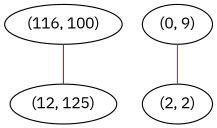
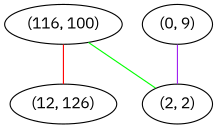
edge "(116, 100)" -- "(2, 2)": added
node "(12, 125)": label "(12, 125)" -> "(12, 126)"
